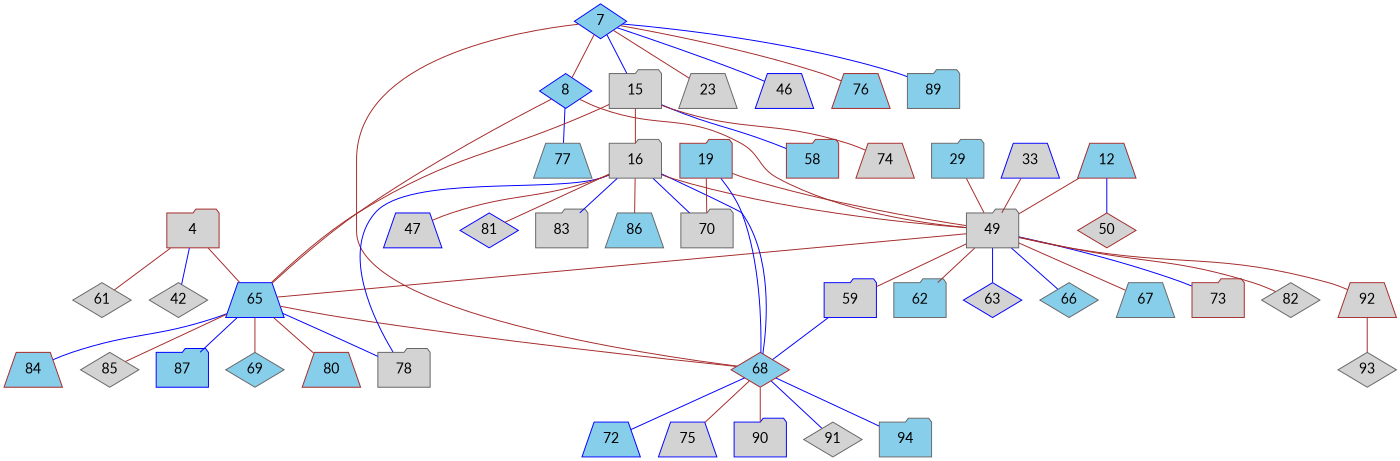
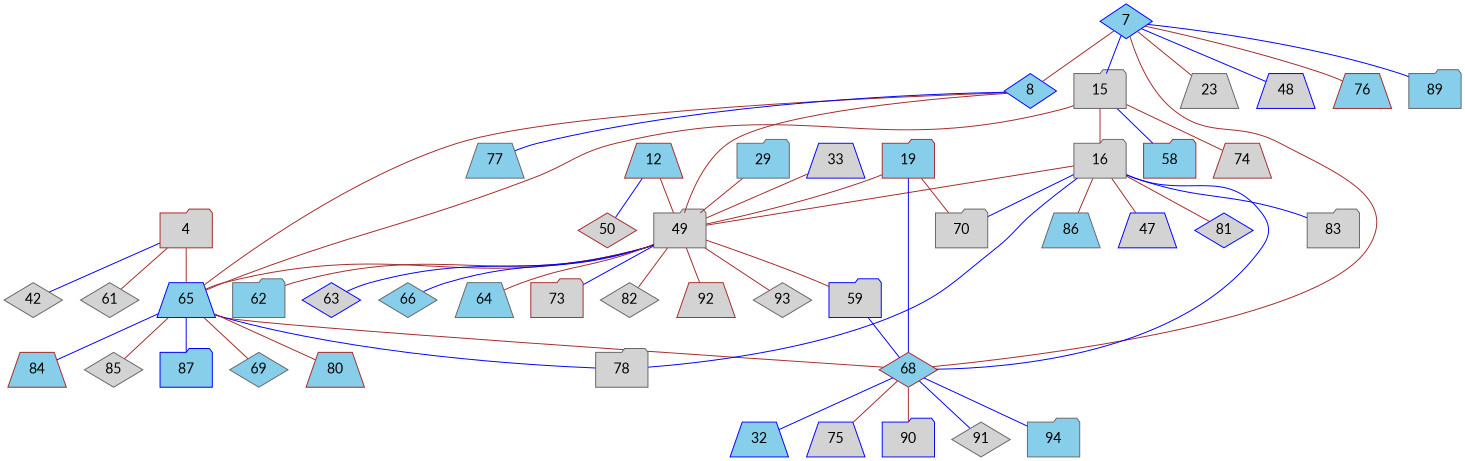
node "46": label "46" -> "48"
node "67": label "67" -> "64"
edge "92" -- "93": now "49" -- "93"
node "72": label "72" -> "32"
